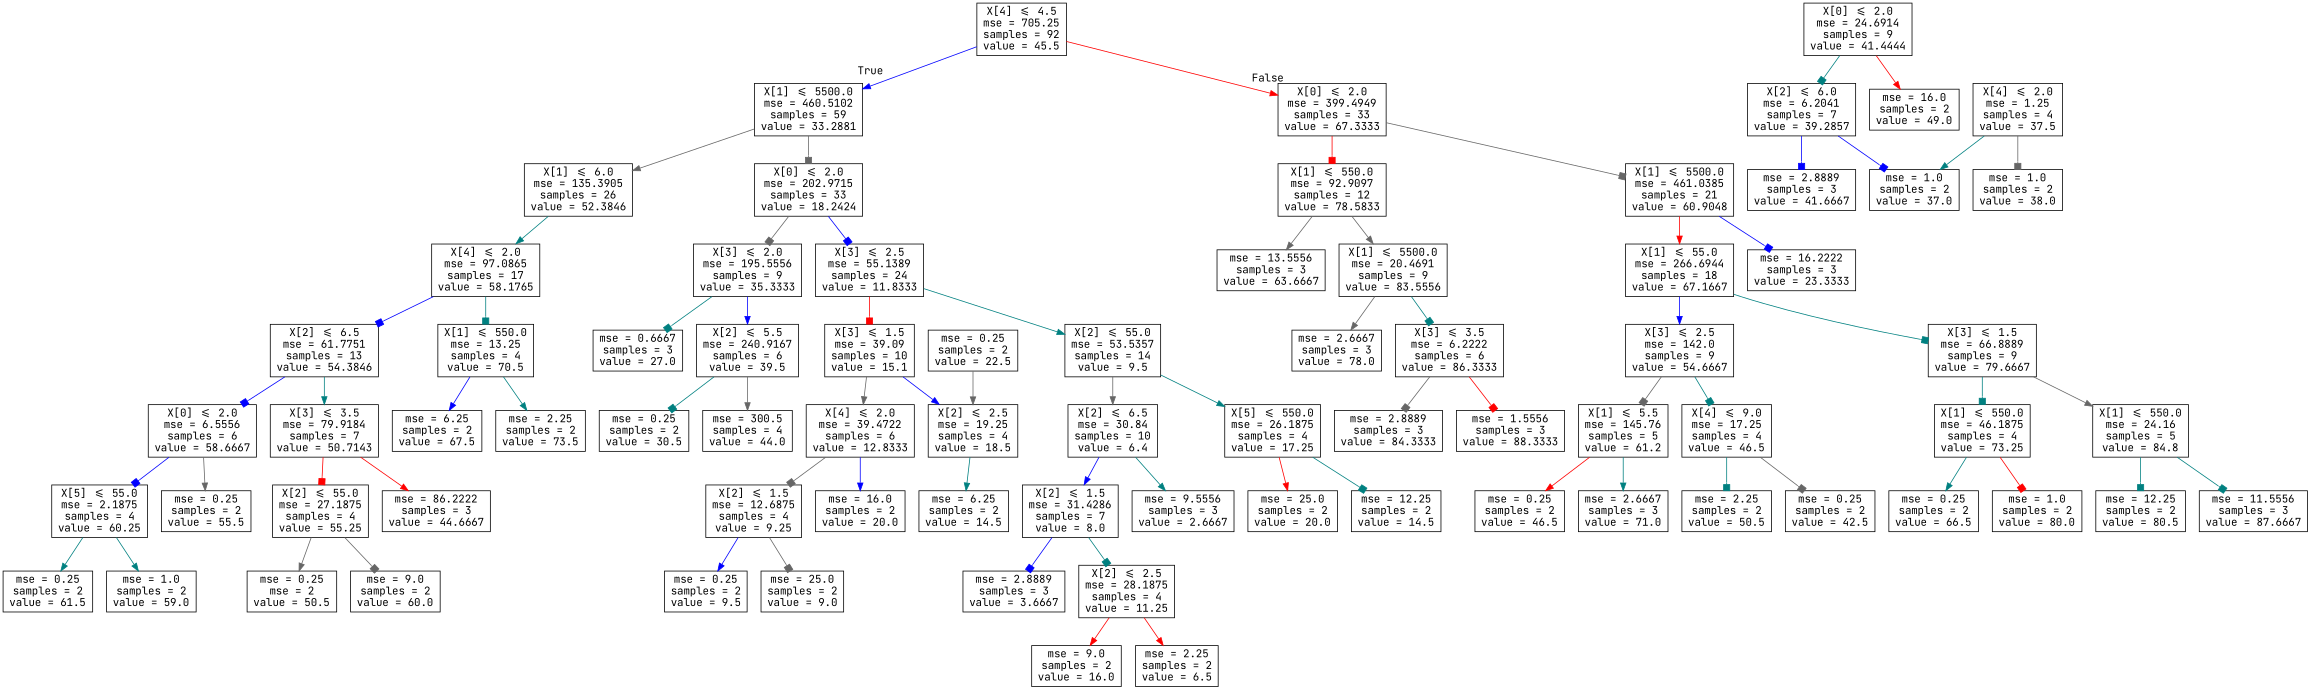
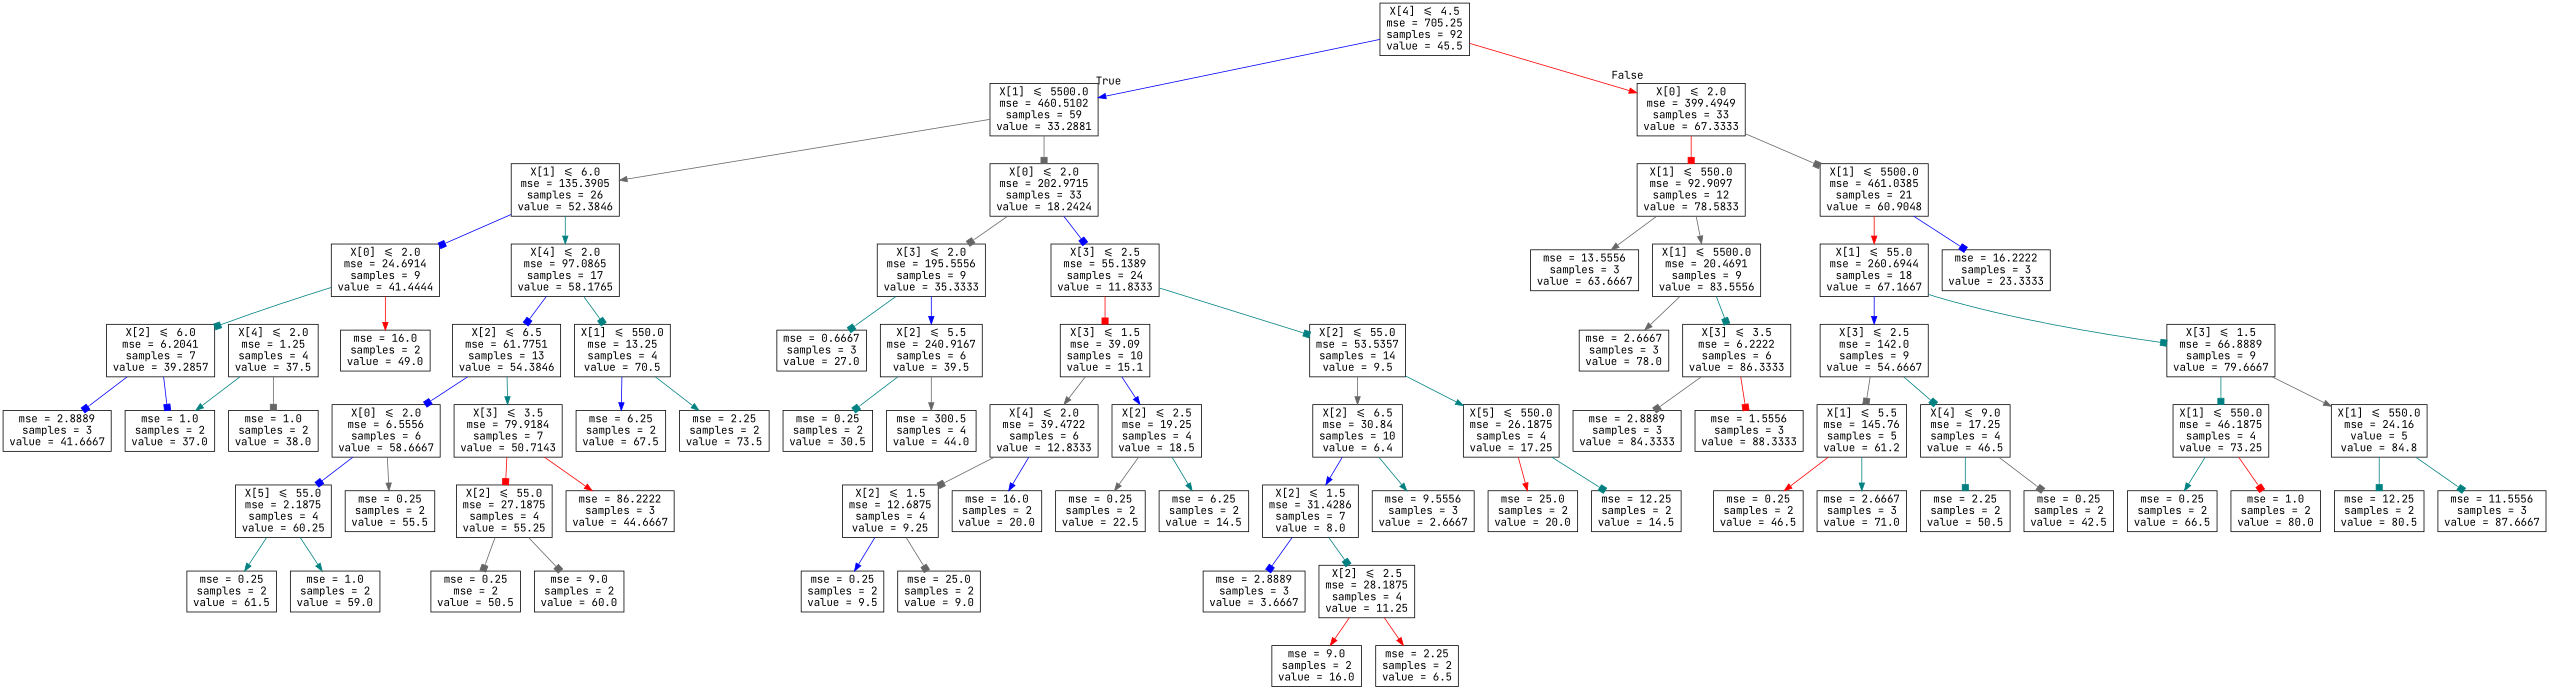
edge "X[1] <= 6.0 mse = 135.3905 samples = 26 value = 52.3846" -> "X[0] <= 2.0 mse = 24.6914 samples = 9 value = 41.4444": added
node "X[1] <= 55.0 mse = 266.6944 samples = 18 value = 67.1667": label "X[1] <= 55.0 mse = 266.6944 samples = 18 value = 67.1667" -> "X[1] <= 55.0 mse = 260.6944 samples = 18 value = 67.1667"
edge "X[3] <= 2.5 mse = 55.1389 samples = 24 value = 11.8333" -> "X[2] <= 55.0 mse = 53.5357 samples = 14 value = 9.5": arrowhead normal -> box
edge "mse = 0.25 samples = 2 value = 22.5" -> "X[2] <= 2.5 mse = 19.25 samples = 4 value = 18.5": reversed
node "X[1] <= 550.0 mse = 24.16 samples = 5 value = 84.8": label "X[1] <= 550.0 mse = 24.16 samples = 5 value = 84.8" -> "X[1] <= 550.0 mse = 24.16 value = 5 value = 84.8"
edge "X[2] <= 55.0 mse = 27.1875 samples = 4 value = 55.25" -> "mse = 0.25 mse = 2 value = 50.5": arrowhead normal -> box
